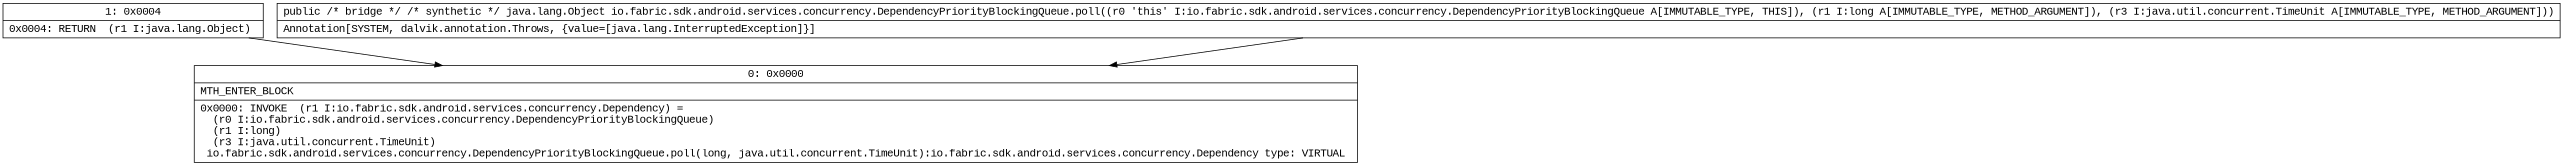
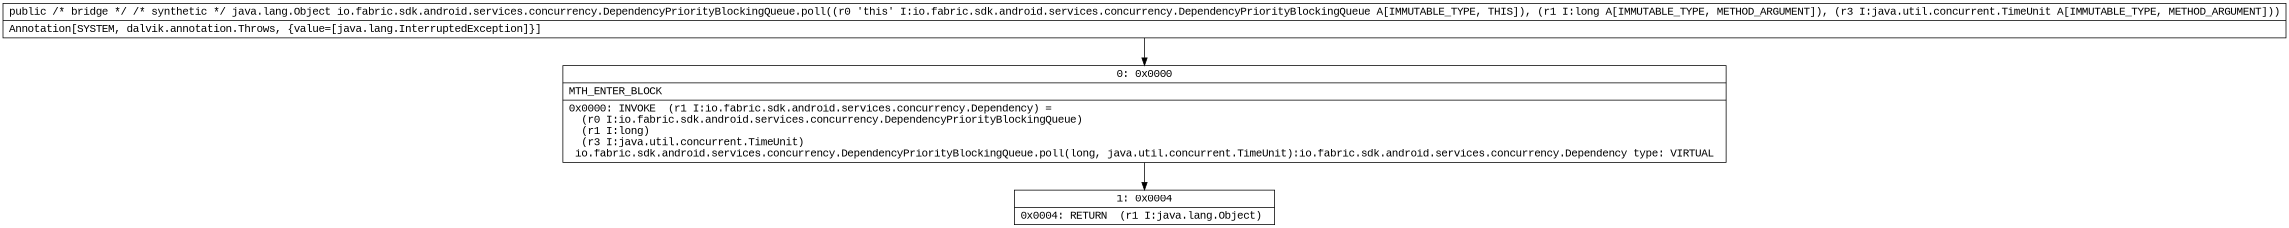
edge "1: 0x0004" -> "0: 0x0000": reversed
